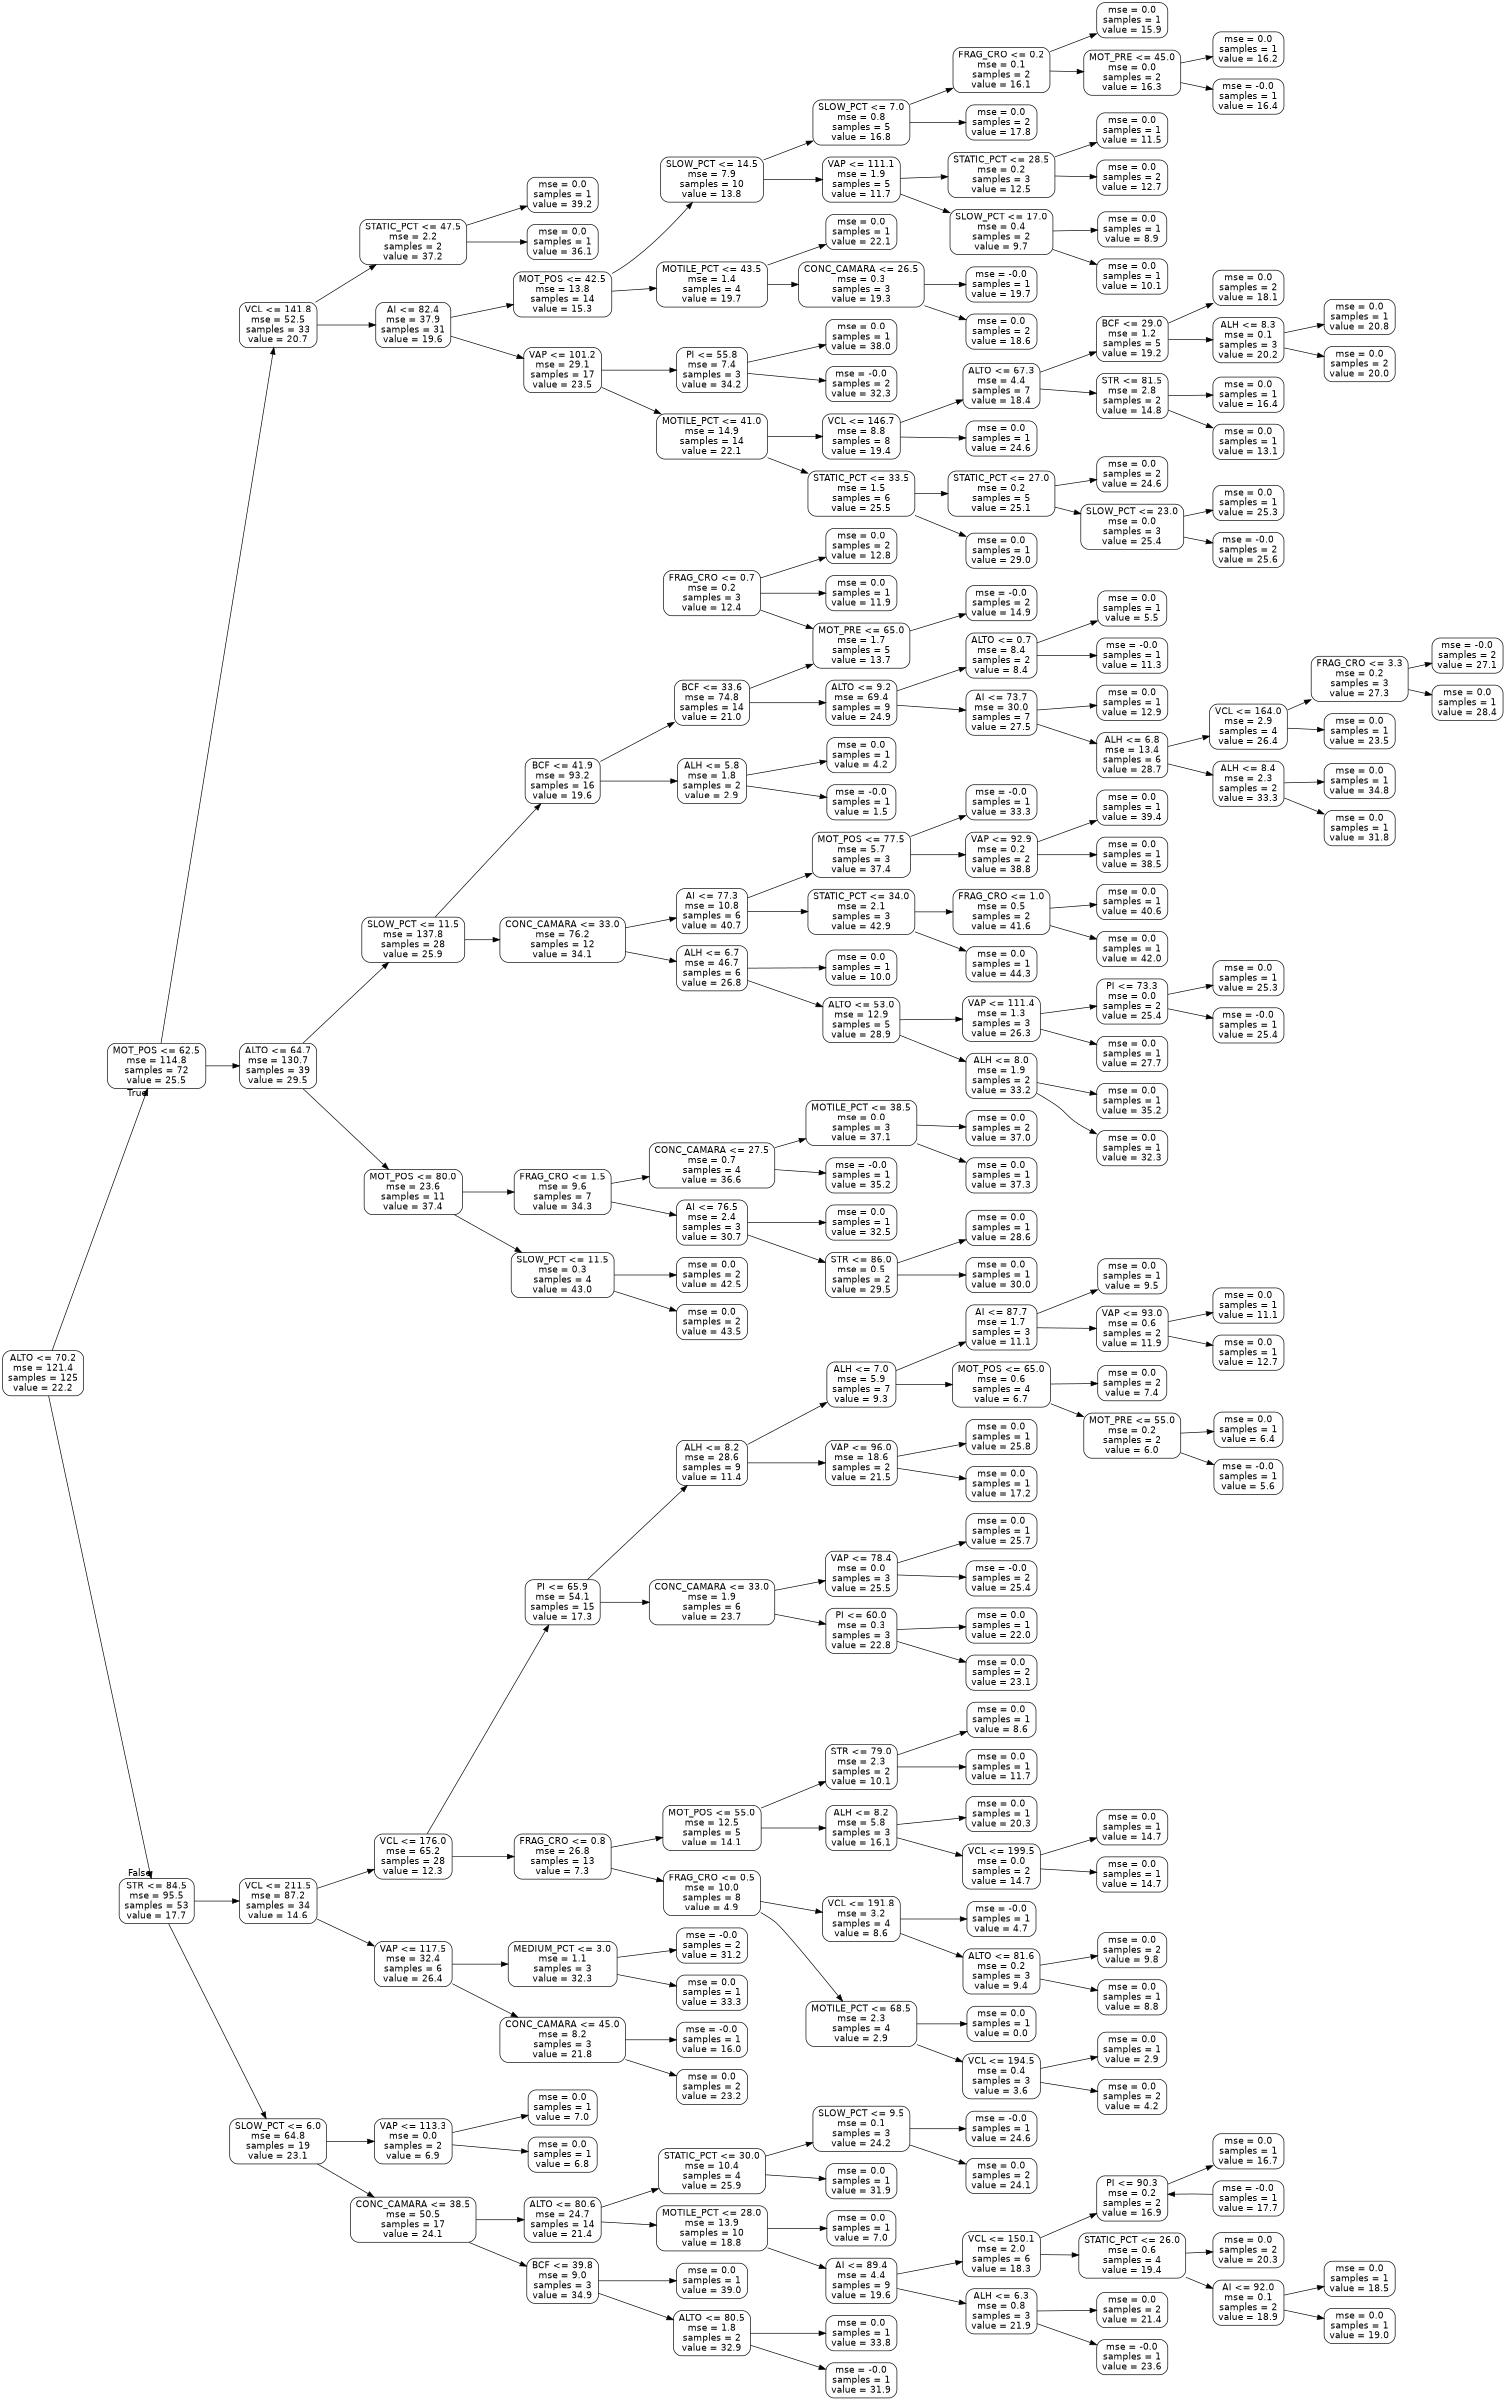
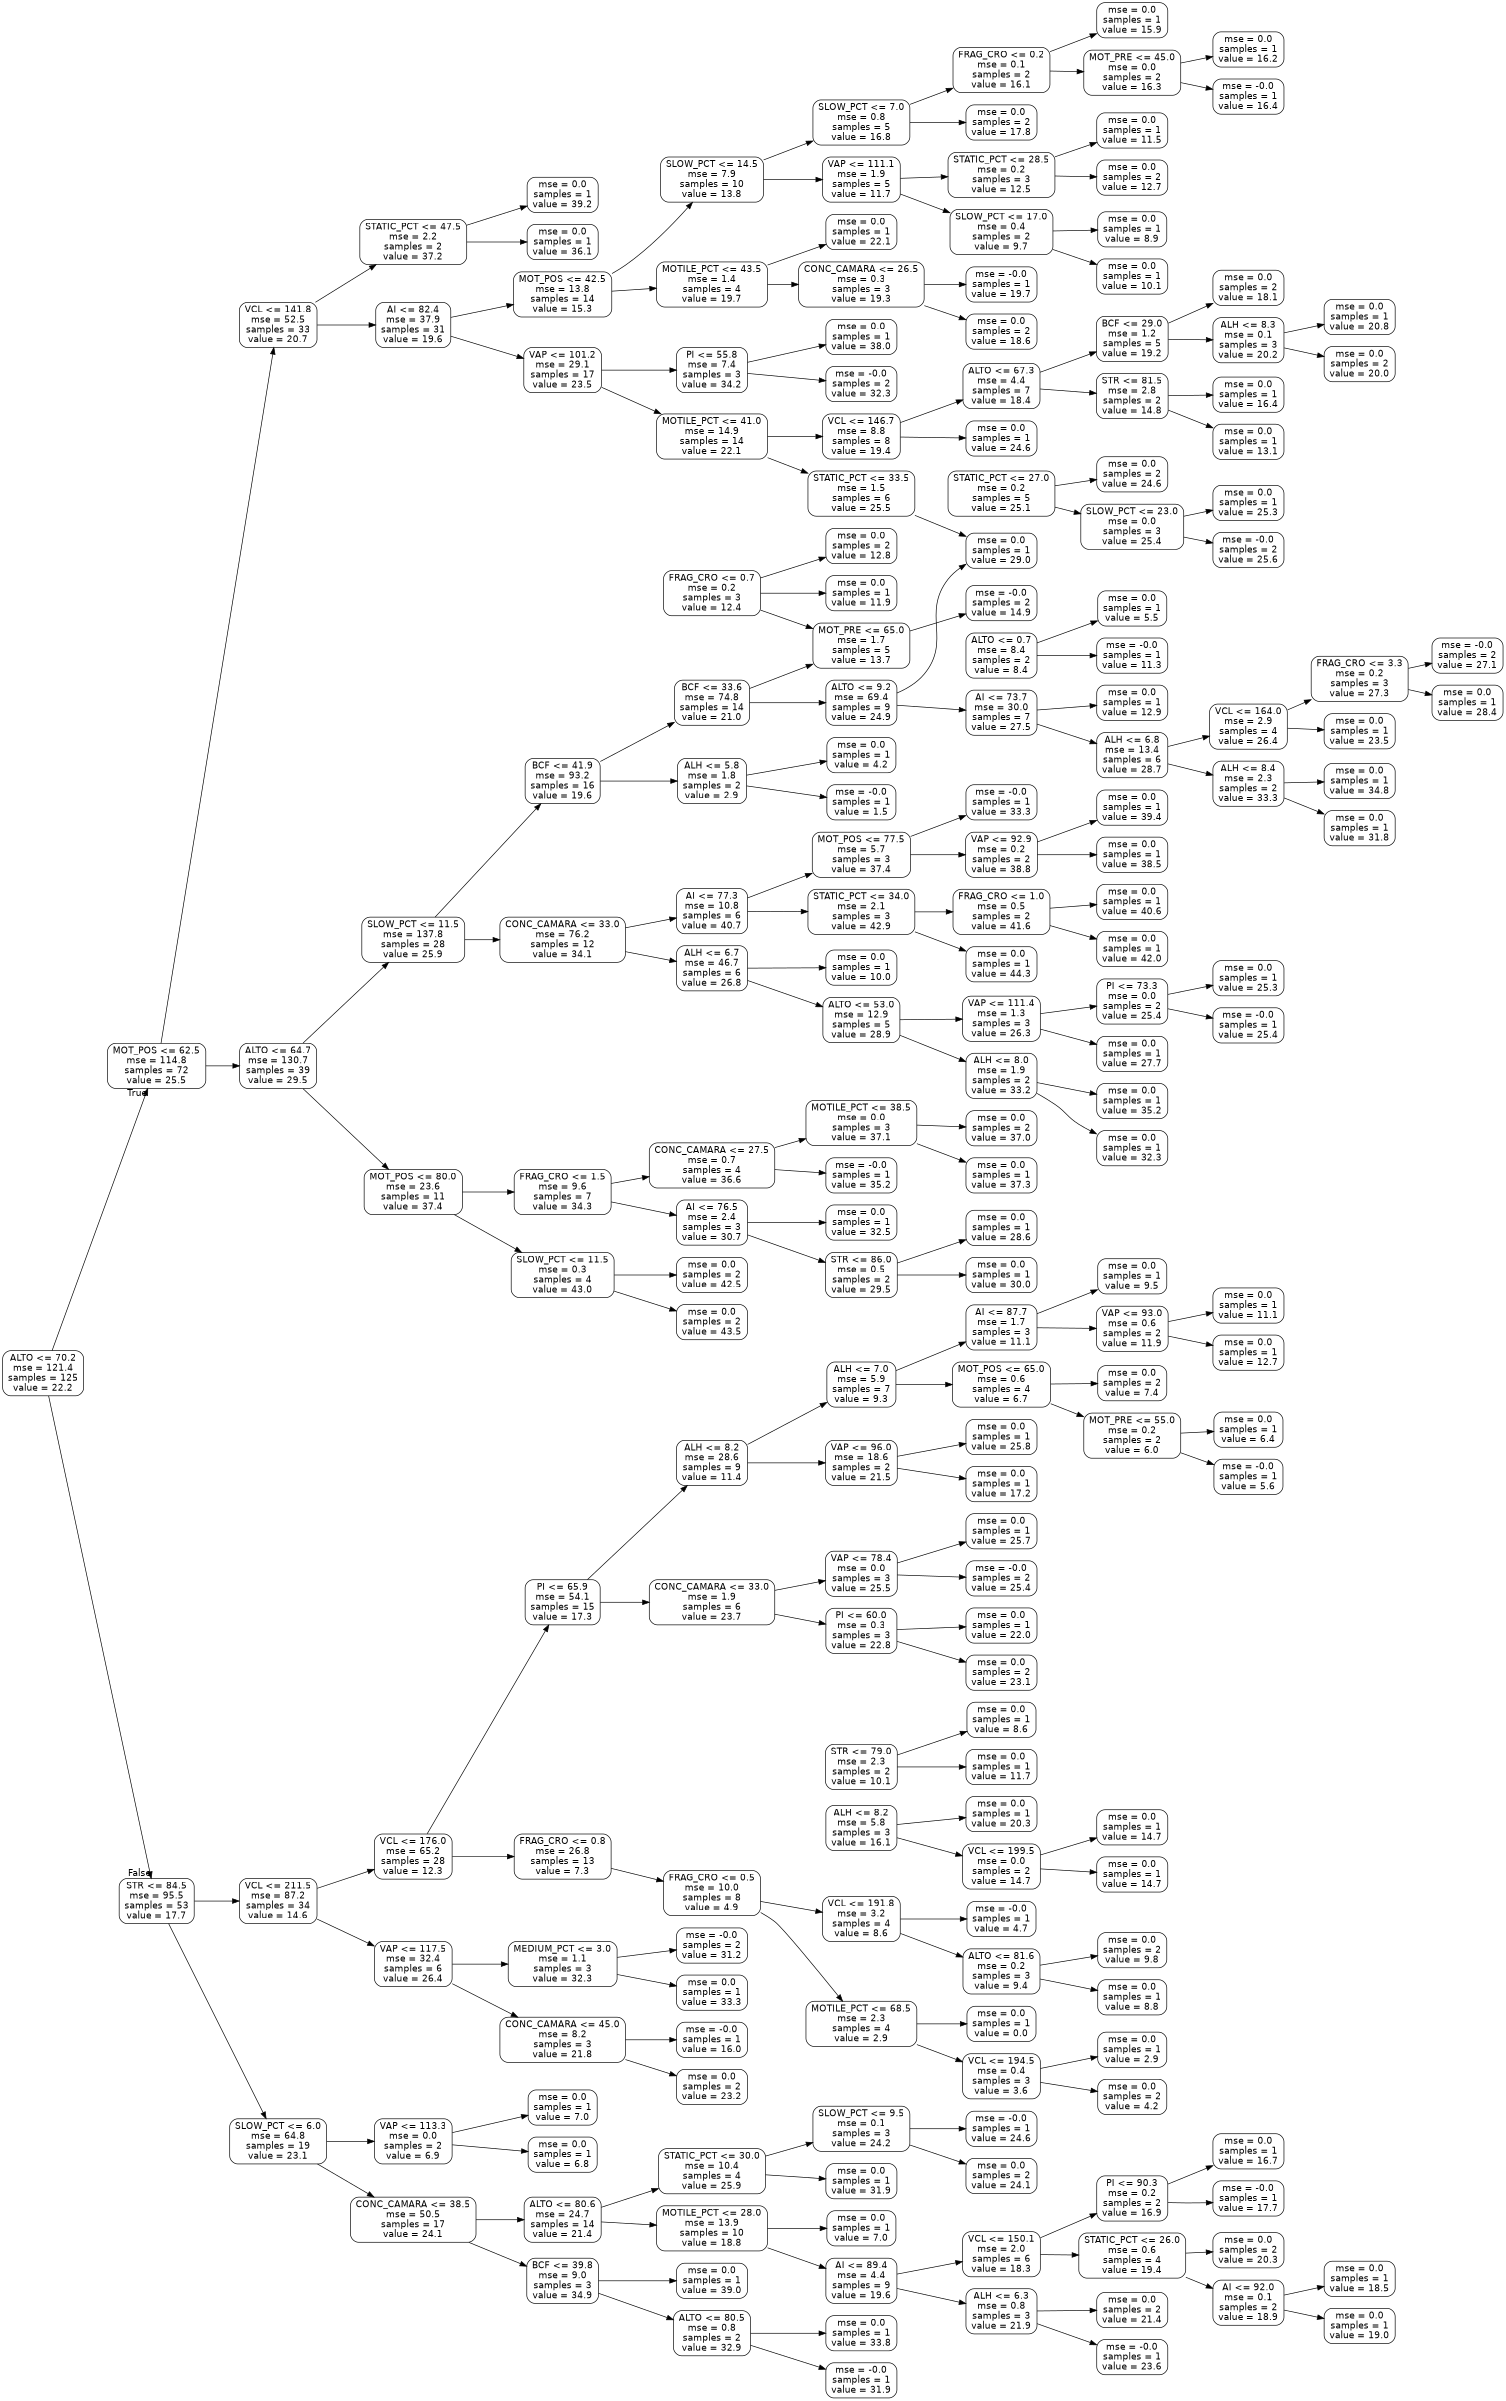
edge "STATIC_PCT <= 33.5 mse = 1.5 samples = 6 value = 25.5" -> "STATIC_PCT <= 27.0 mse = 0.2 samples = 5 value = 25.1": removed
edge "ALTO <= 9.2 mse = 69.4 samples = 9 value = 24.9" -> "ALTO <= 0.7 mse = 8.4 samples = 2 value = 8.4": now "ALTO <= 9.2 mse = 69.4 samples = 9 value = 24.9" -> "mse = 0.0 samples = 1 value = 29.0"
node "MOT_POS <= 55.0 mse = 12.5 samples = 5 value = 14.1": removed
edge "mse = -0.0 samples = 1 value = 17.7" -> "PI <= 90.3 mse = 0.2 samples = 2 value = 16.9": reversed
node "ALTO <= 80.5 mse = 1.8 samples = 2 value = 32.9": label "ALTO <= 80.5 mse = 1.8 samples = 2 value = 32.9" -> "ALTO <= 80.5 mse = 0.8 samples = 2 value = 32.9"
